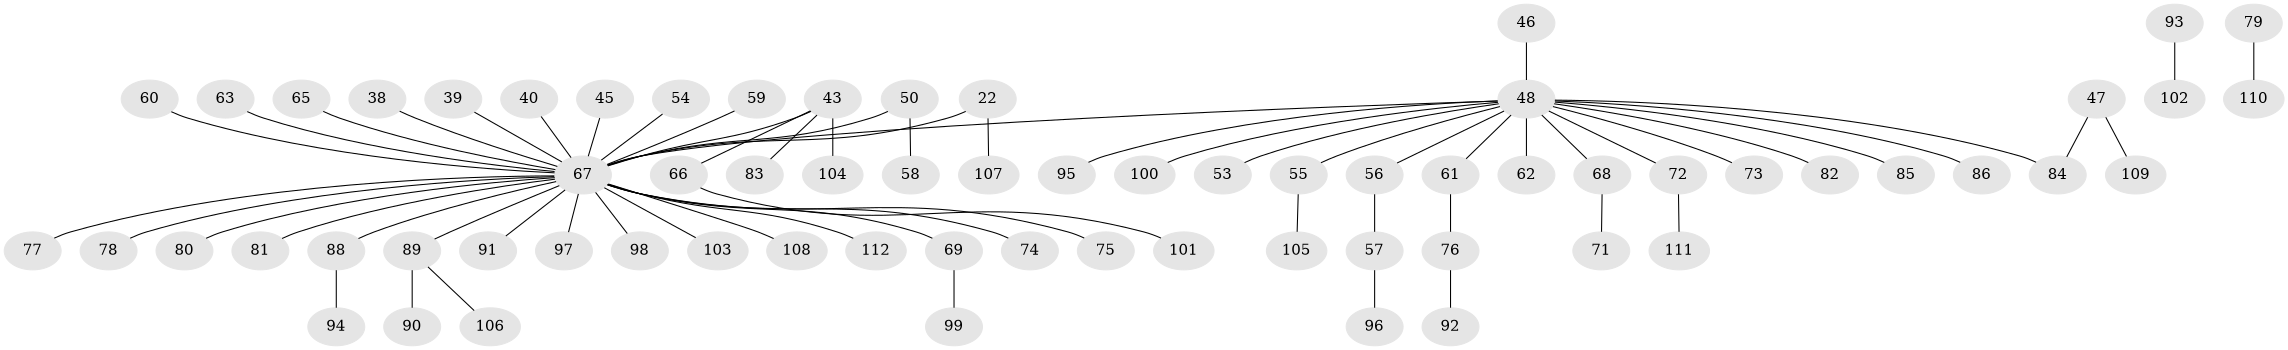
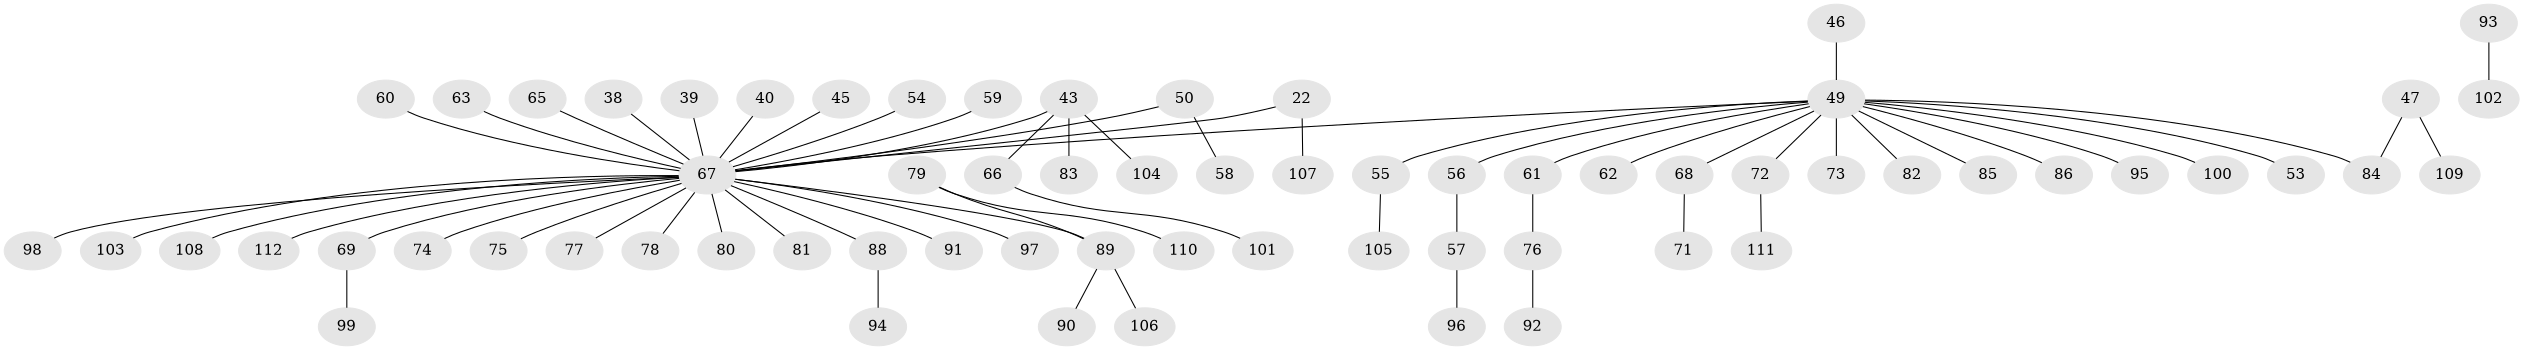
node "48": label "48" -> "49"
edge "79" -- "89": added
